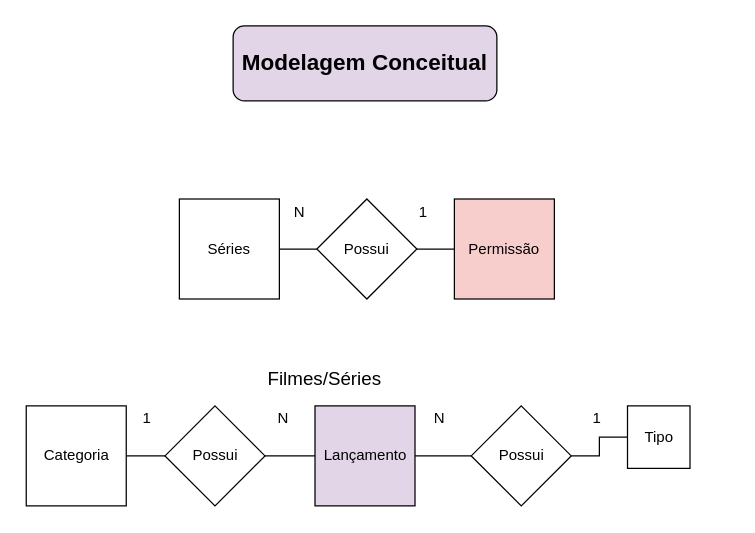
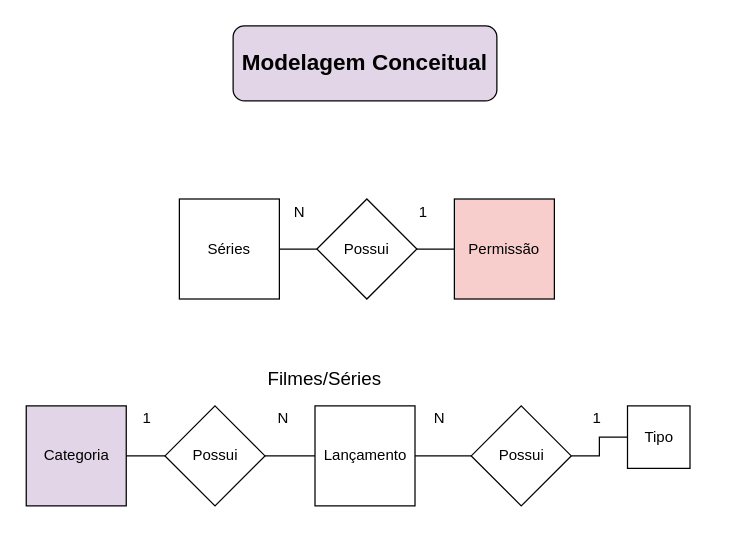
node "Categoria": fillcolor #ffffff -> #e1d5e7
node "Lançamento": fillcolor #e1d5e7 -> #ffffff
